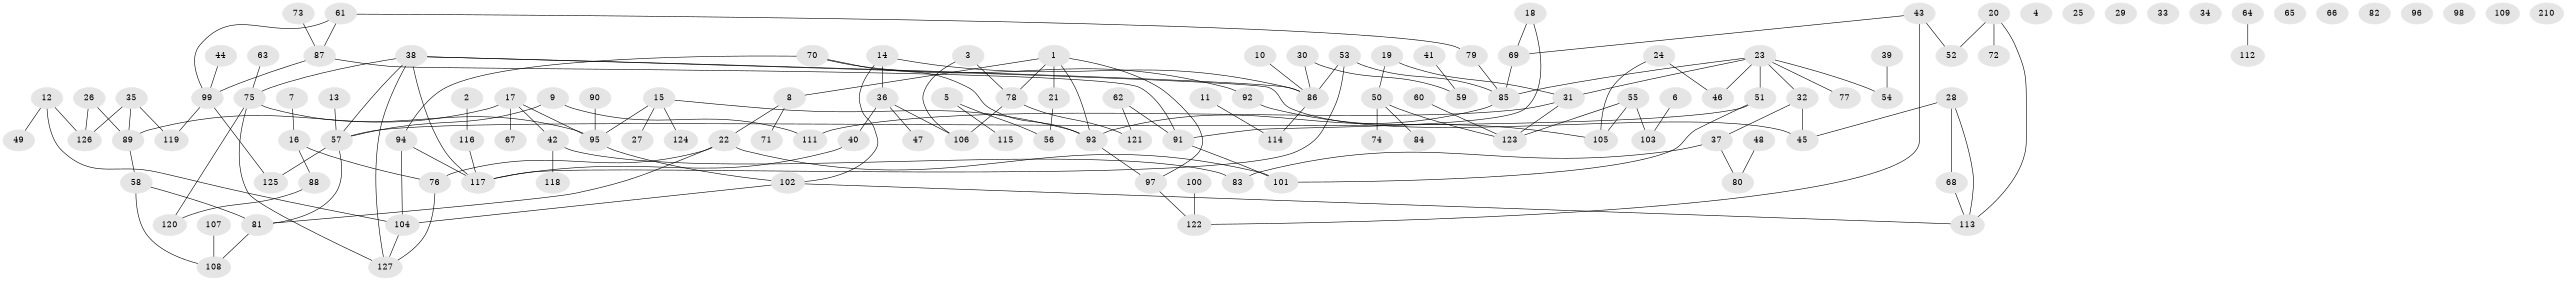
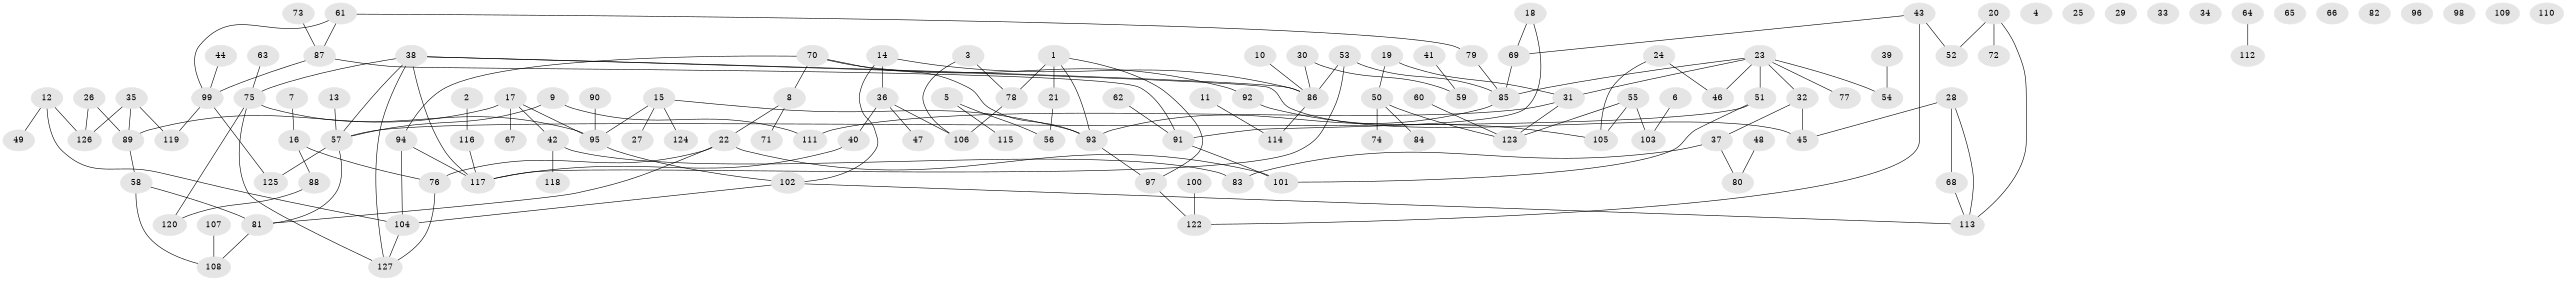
node "210": label "210" -> "110"
edge "1" -- "8": now "70" -- "8"
node "121": removed
